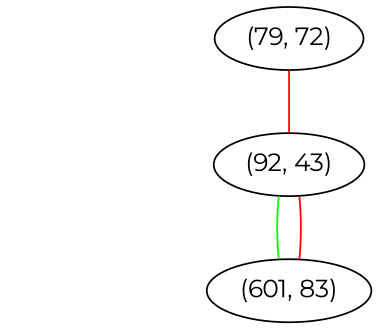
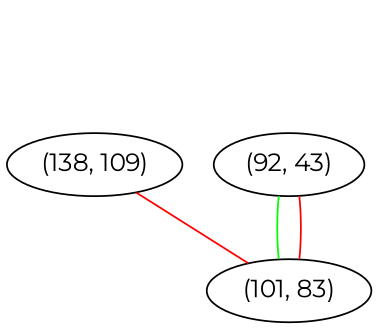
node "(79, 72)": removed
node "(138, 109)": added
node "(601, 83)": label "(601, 83)" -> "(101, 83)"
